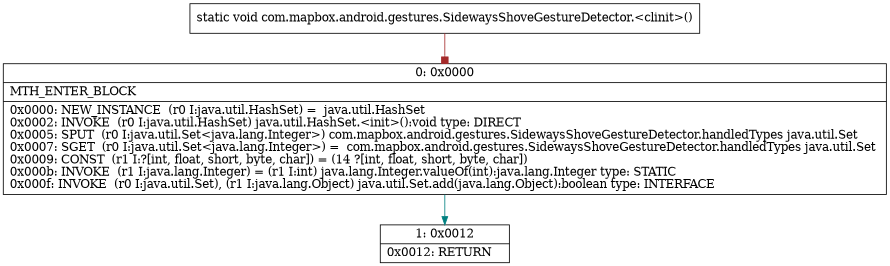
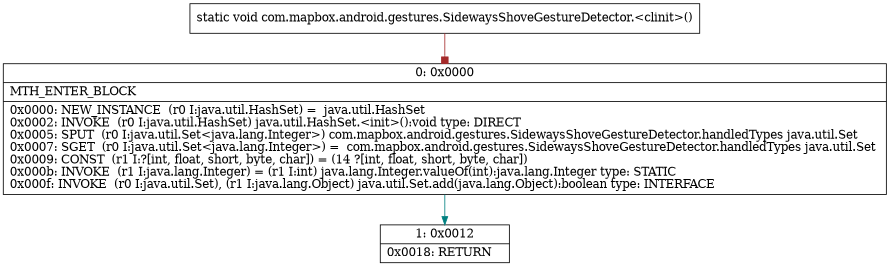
node "1: 0x0012": text "0x0012: RETURN" -> "0x0018: RETURN"
